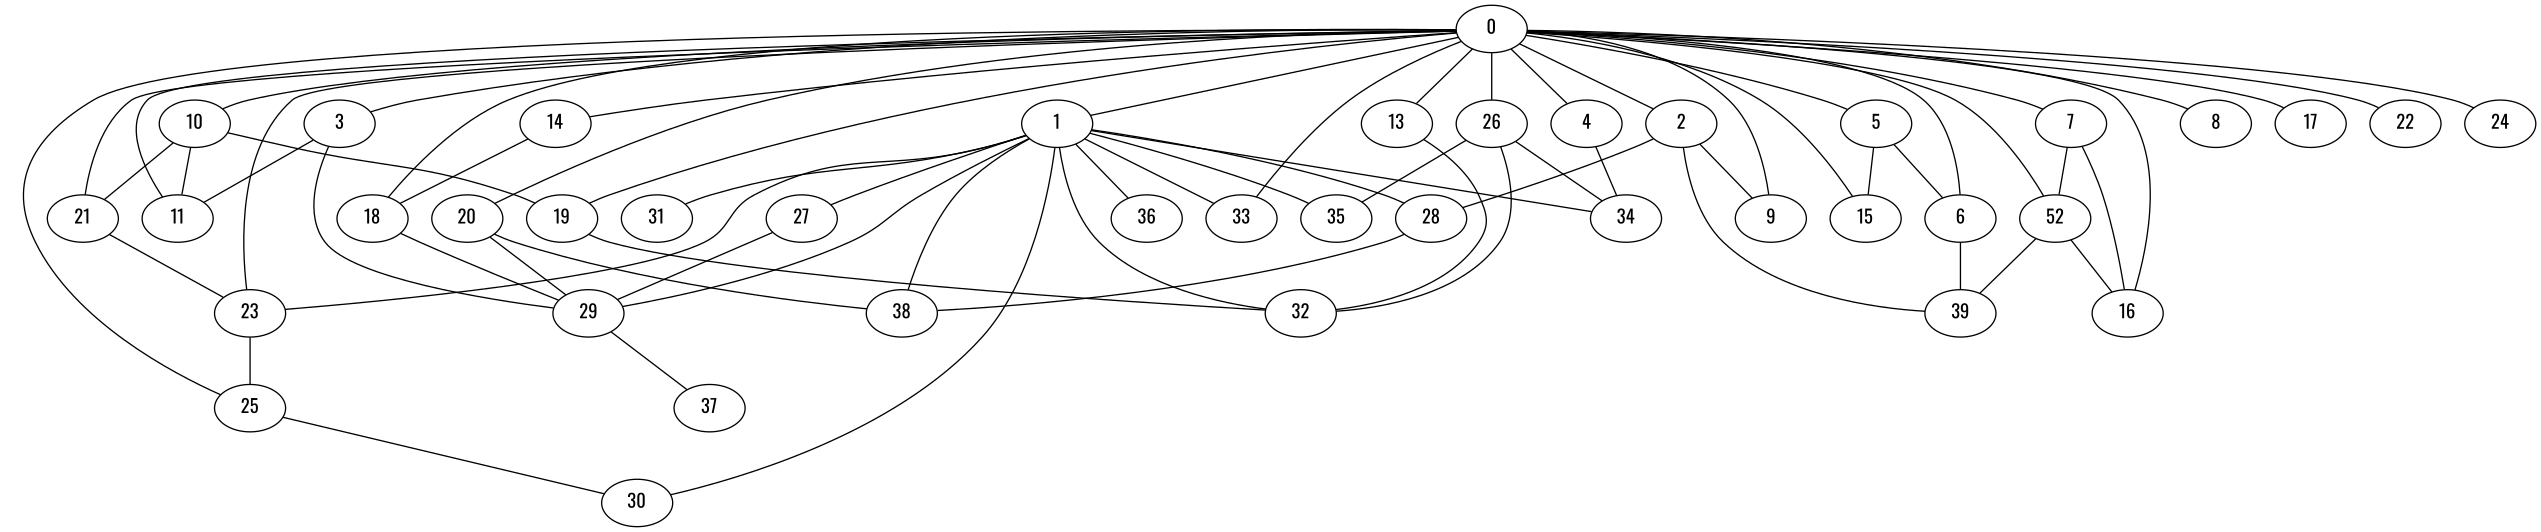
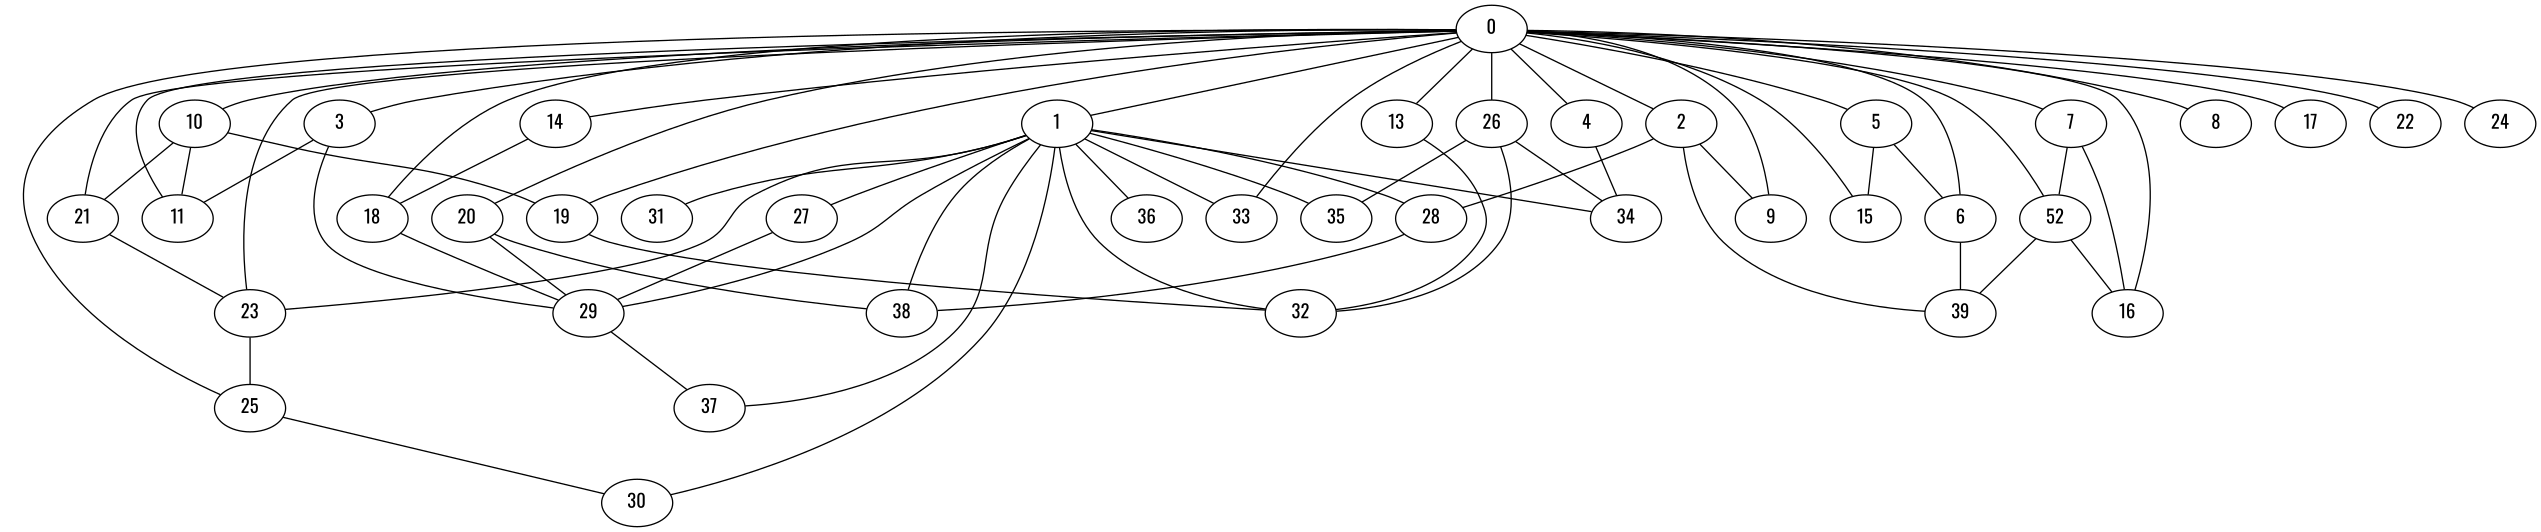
edge "1" -- "37": added
